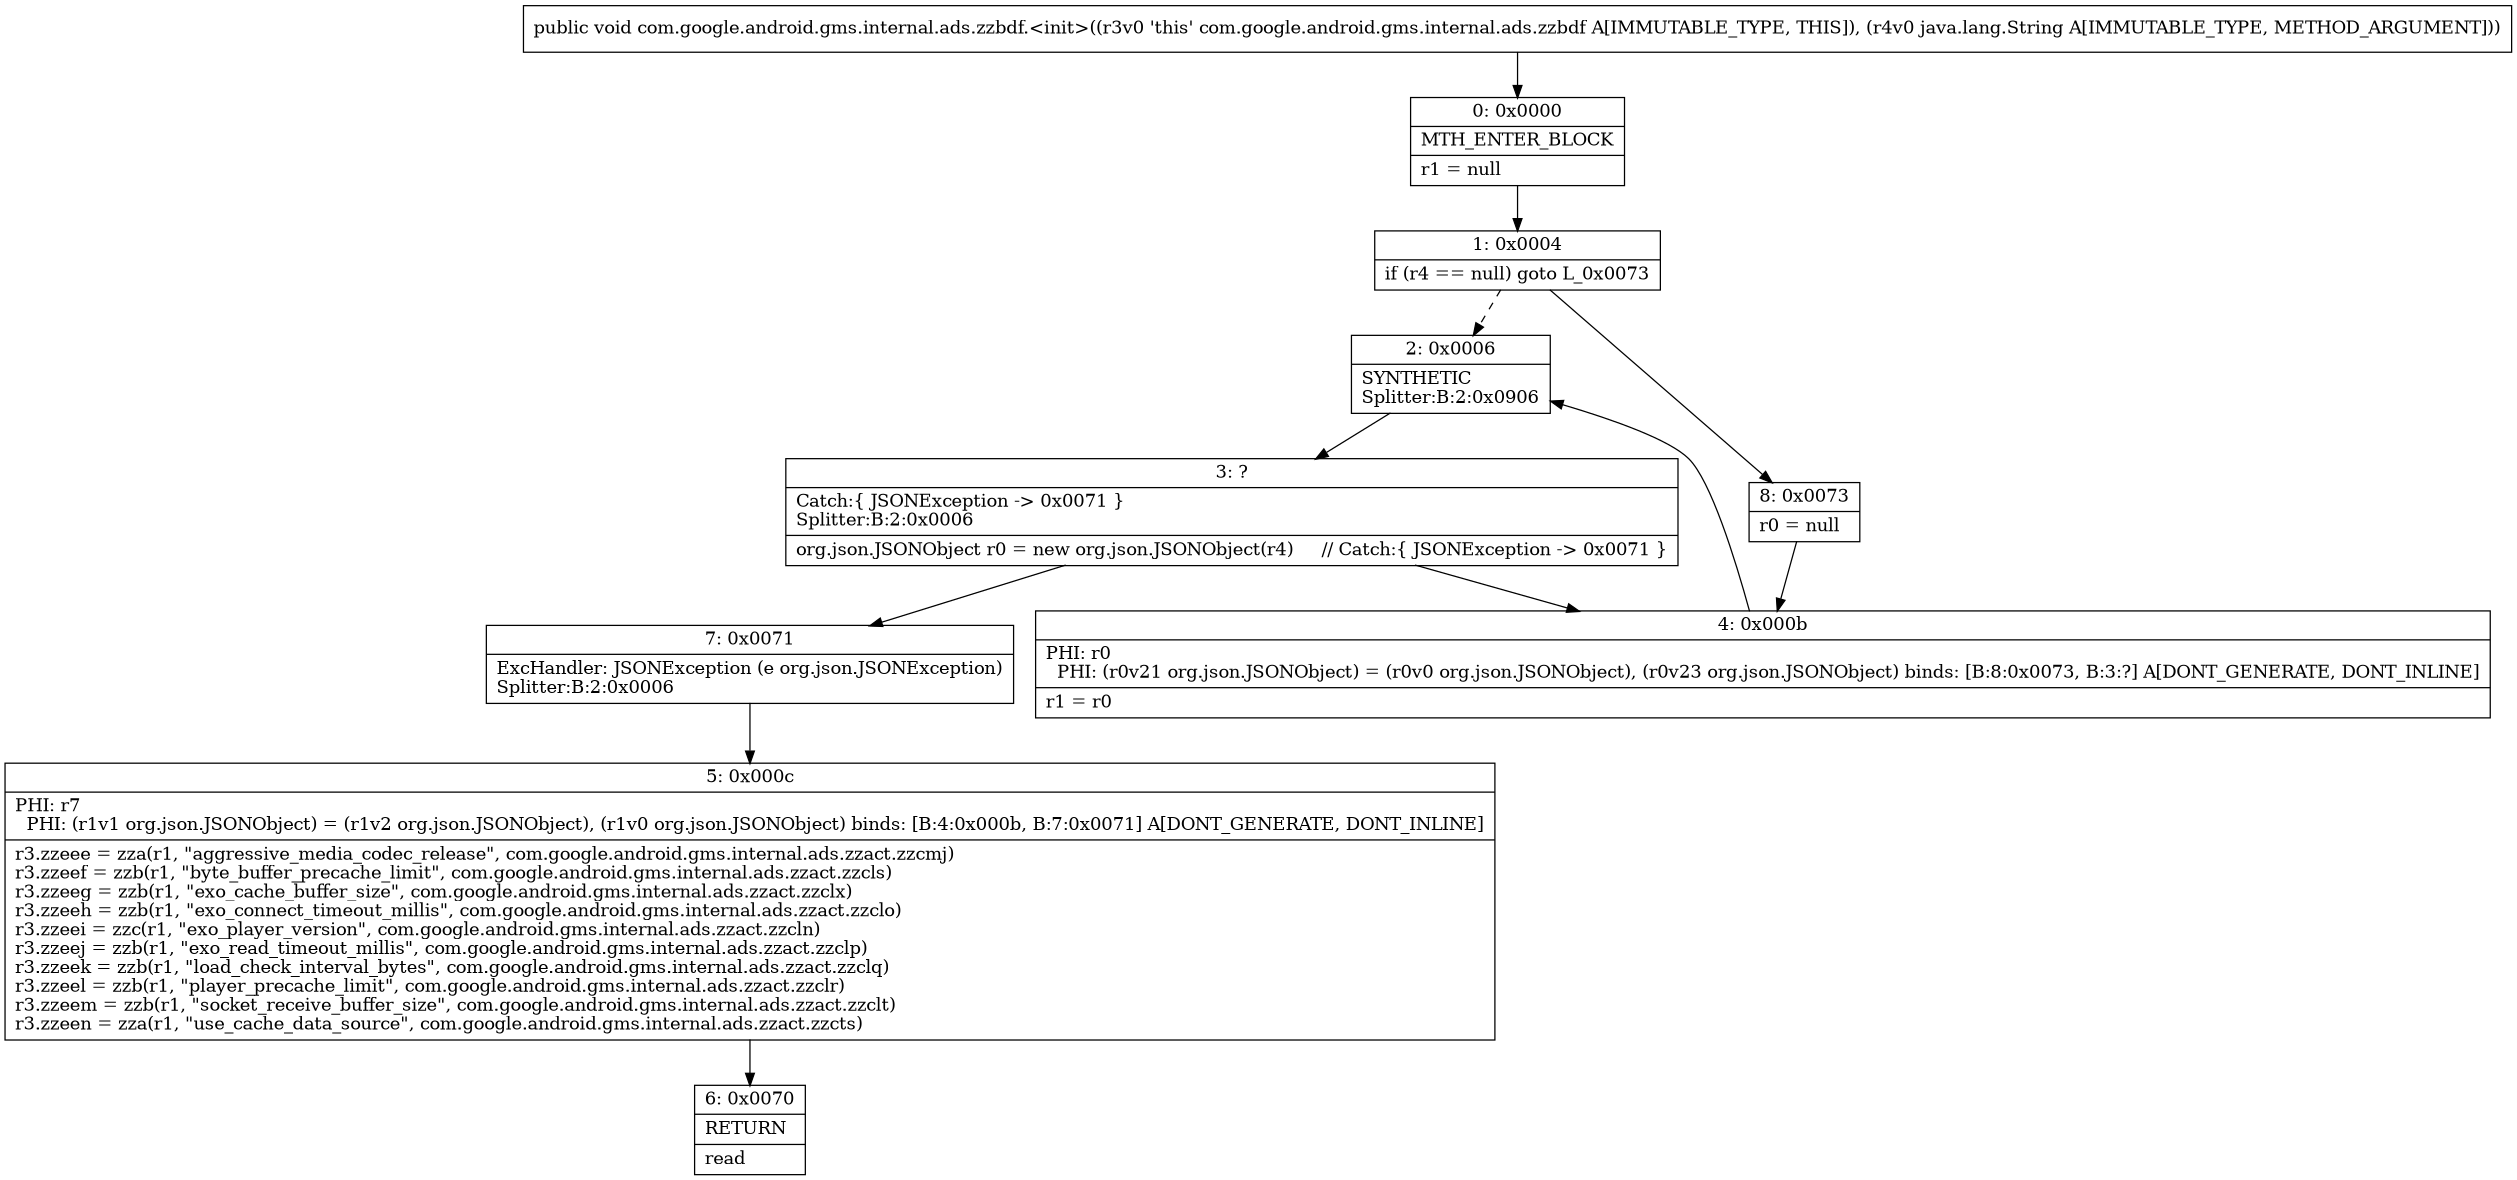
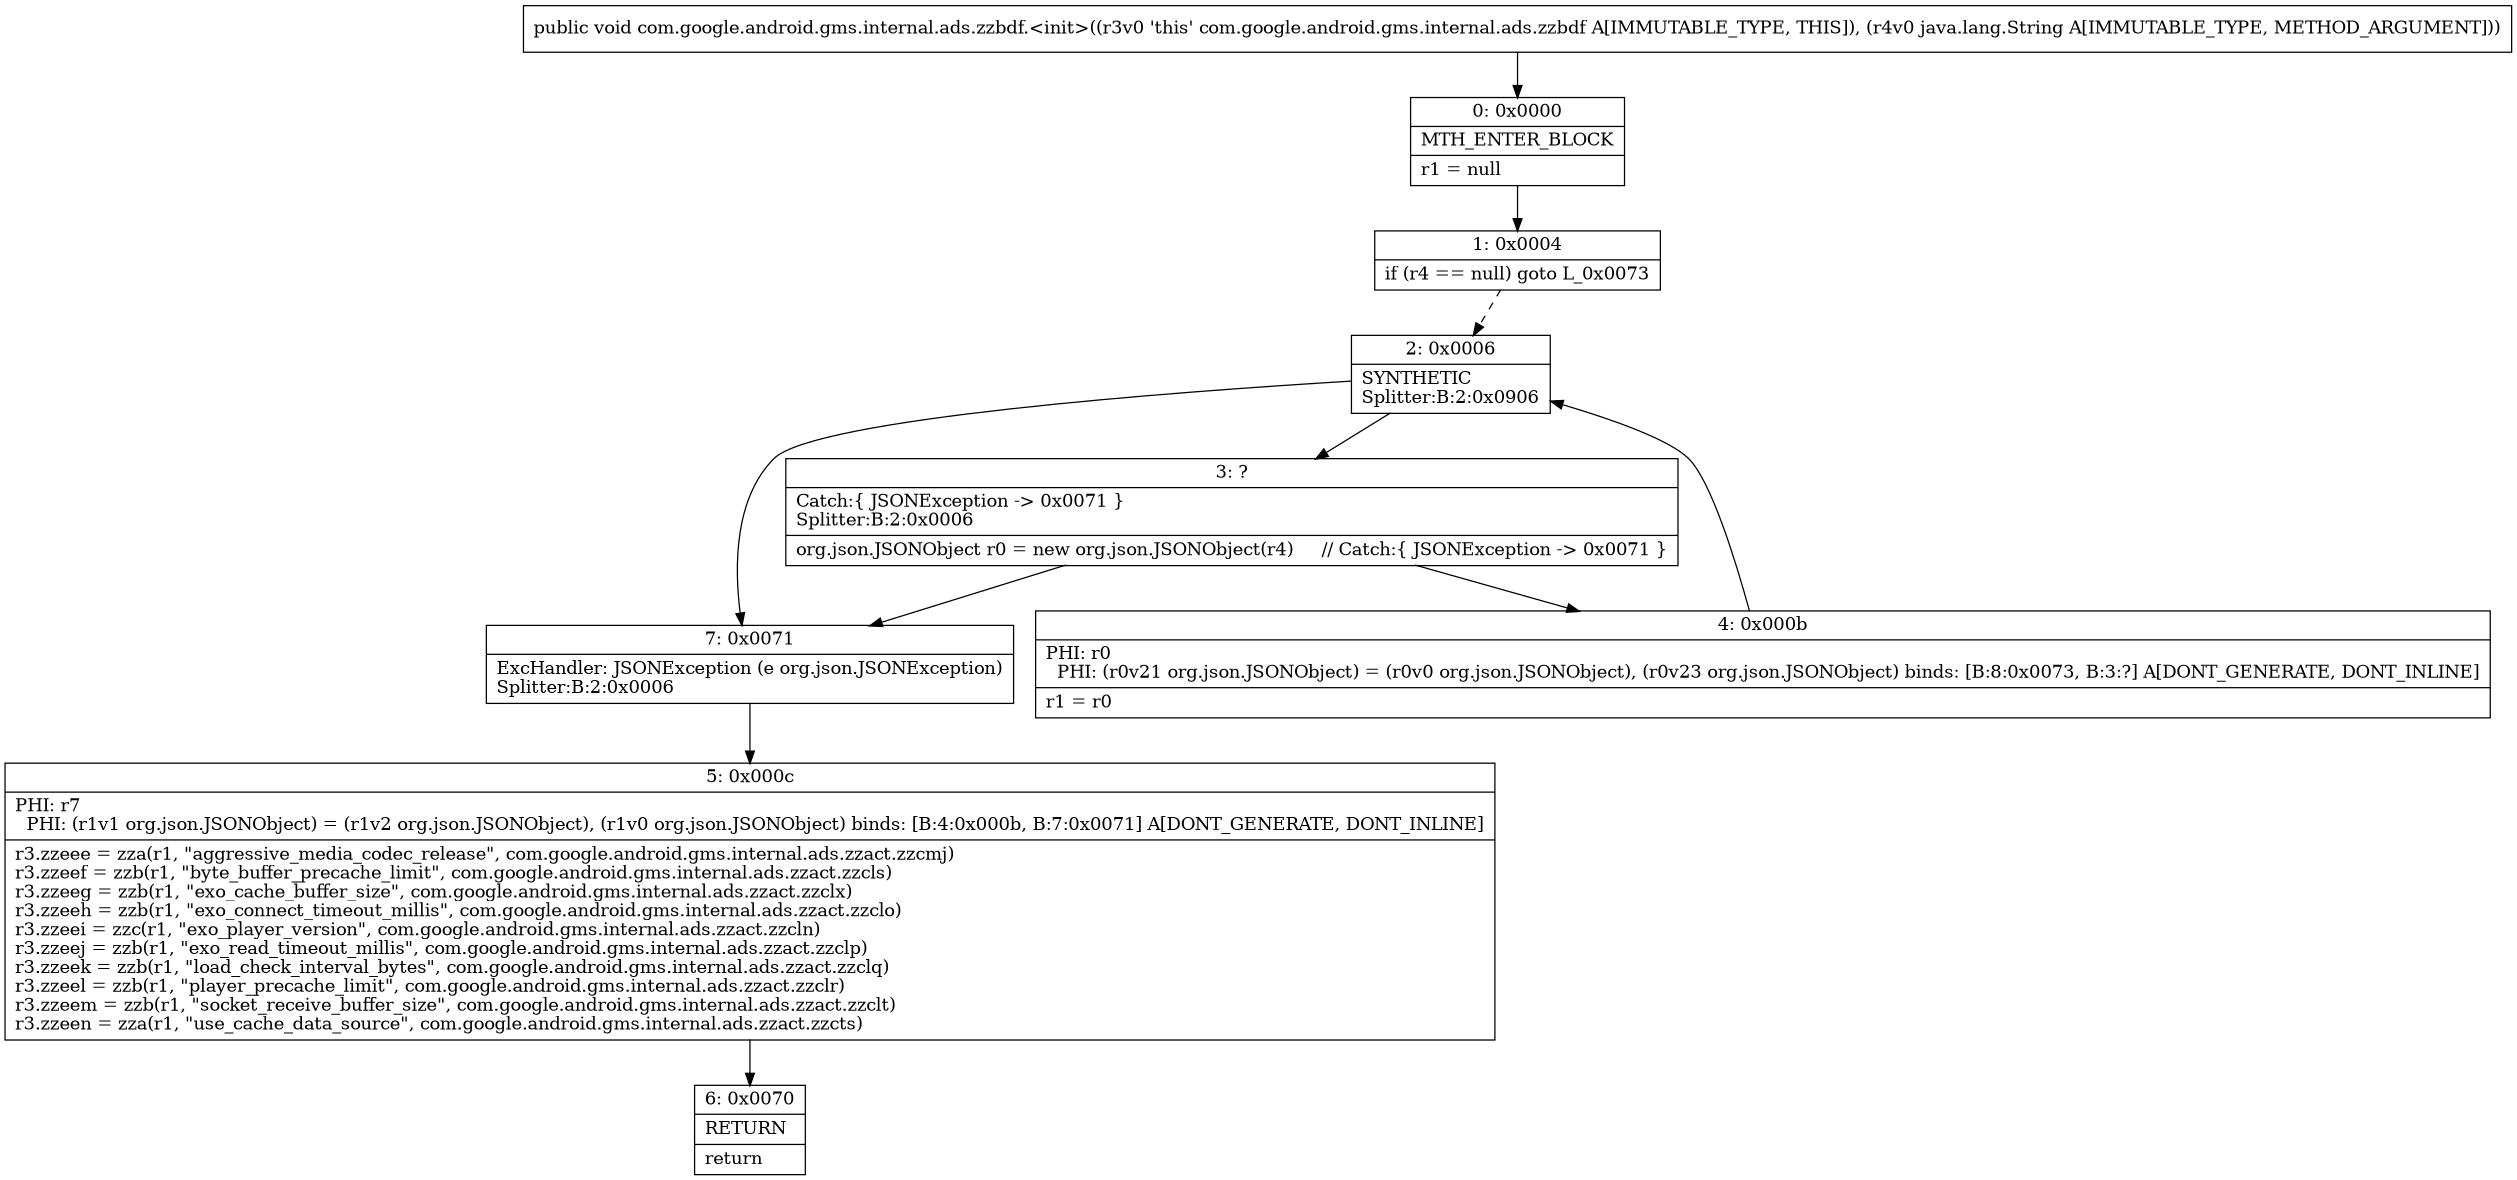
edge "2: 0x0006" -> "7: 0x0071": added
node "8: 0x0073": removed
node "6: 0x0070": text "read" -> "return"
